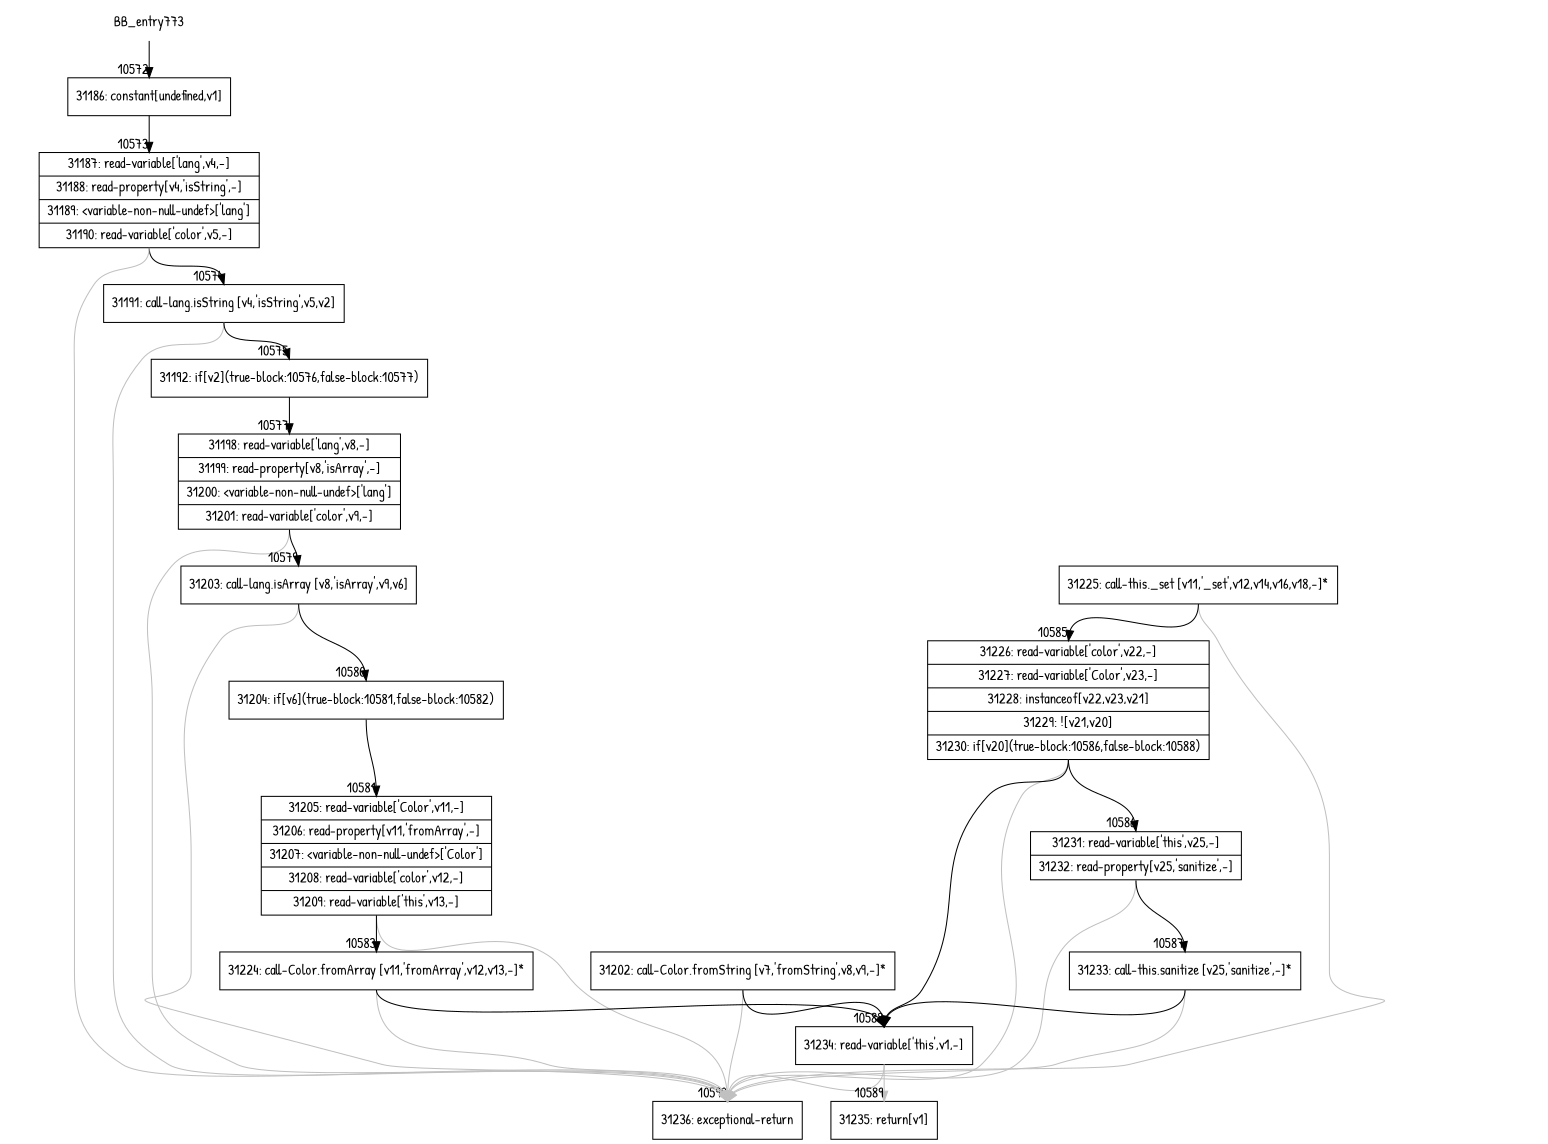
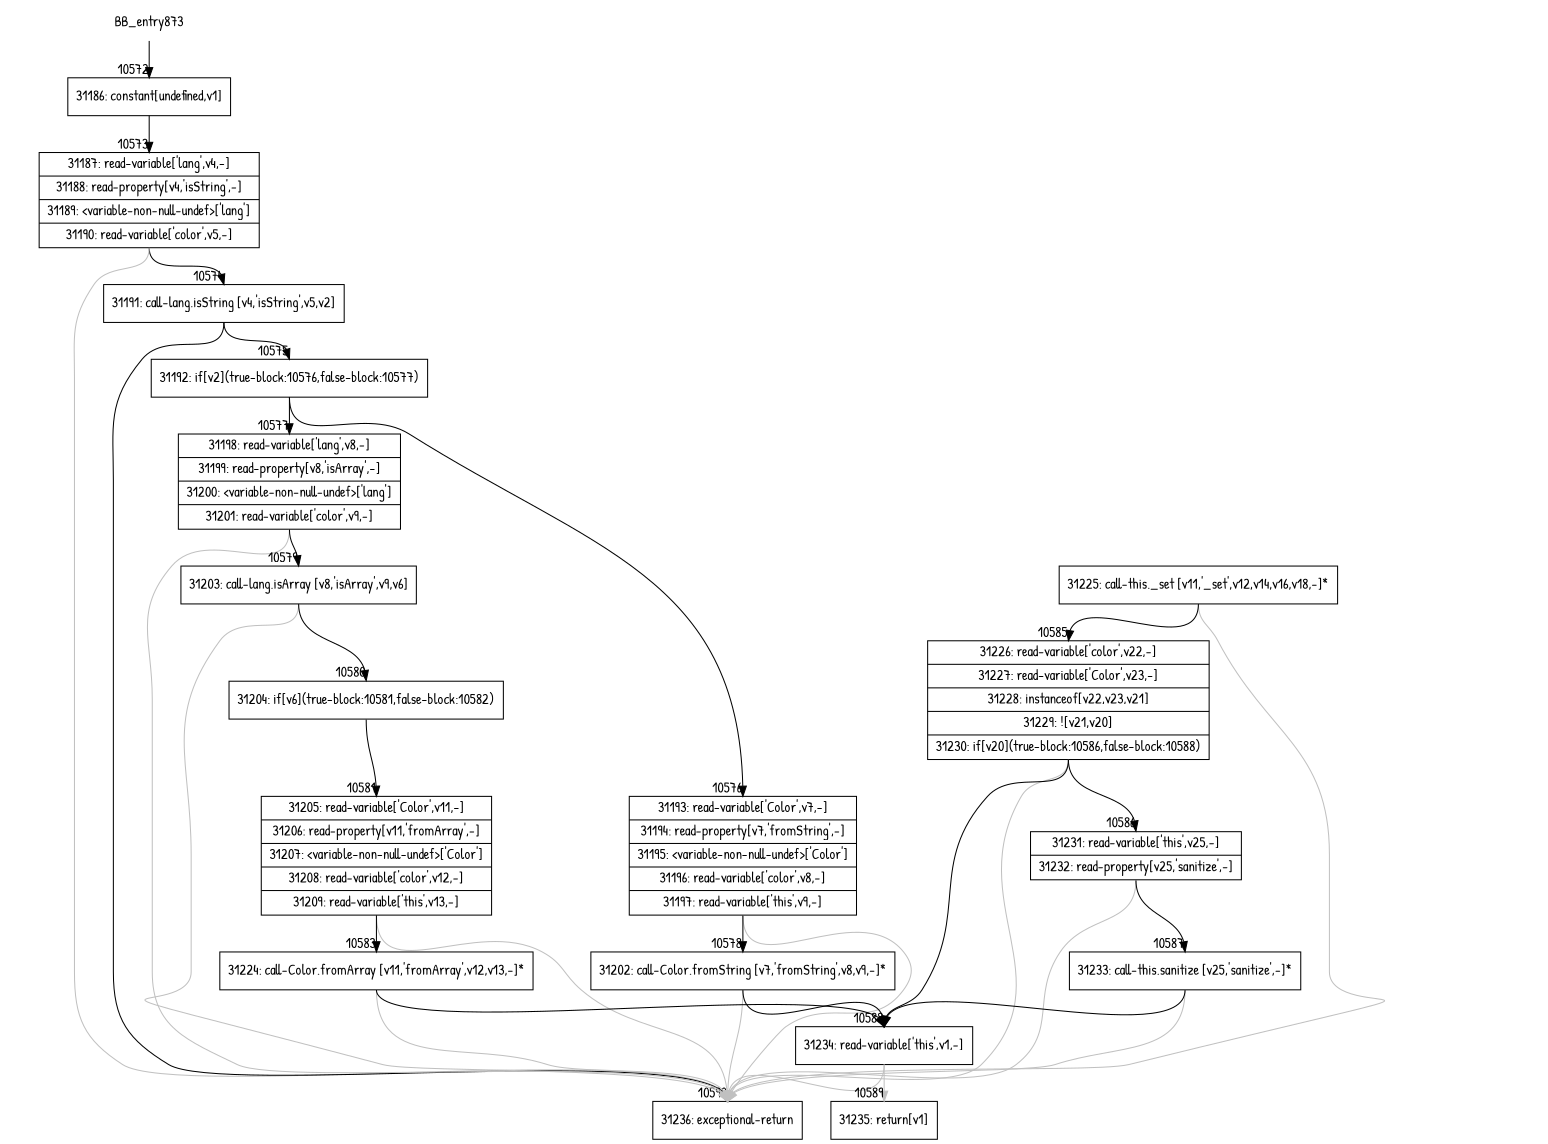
node "BB_entry773": label "BB_entry773" -> "BB_entry873"
node "31193: read-variable['Color',v7,-]": added
edge "31191: call-lang.isString [v4,'isString',v5,v2]" -> "31236: exceptional-return": color gray -> black
